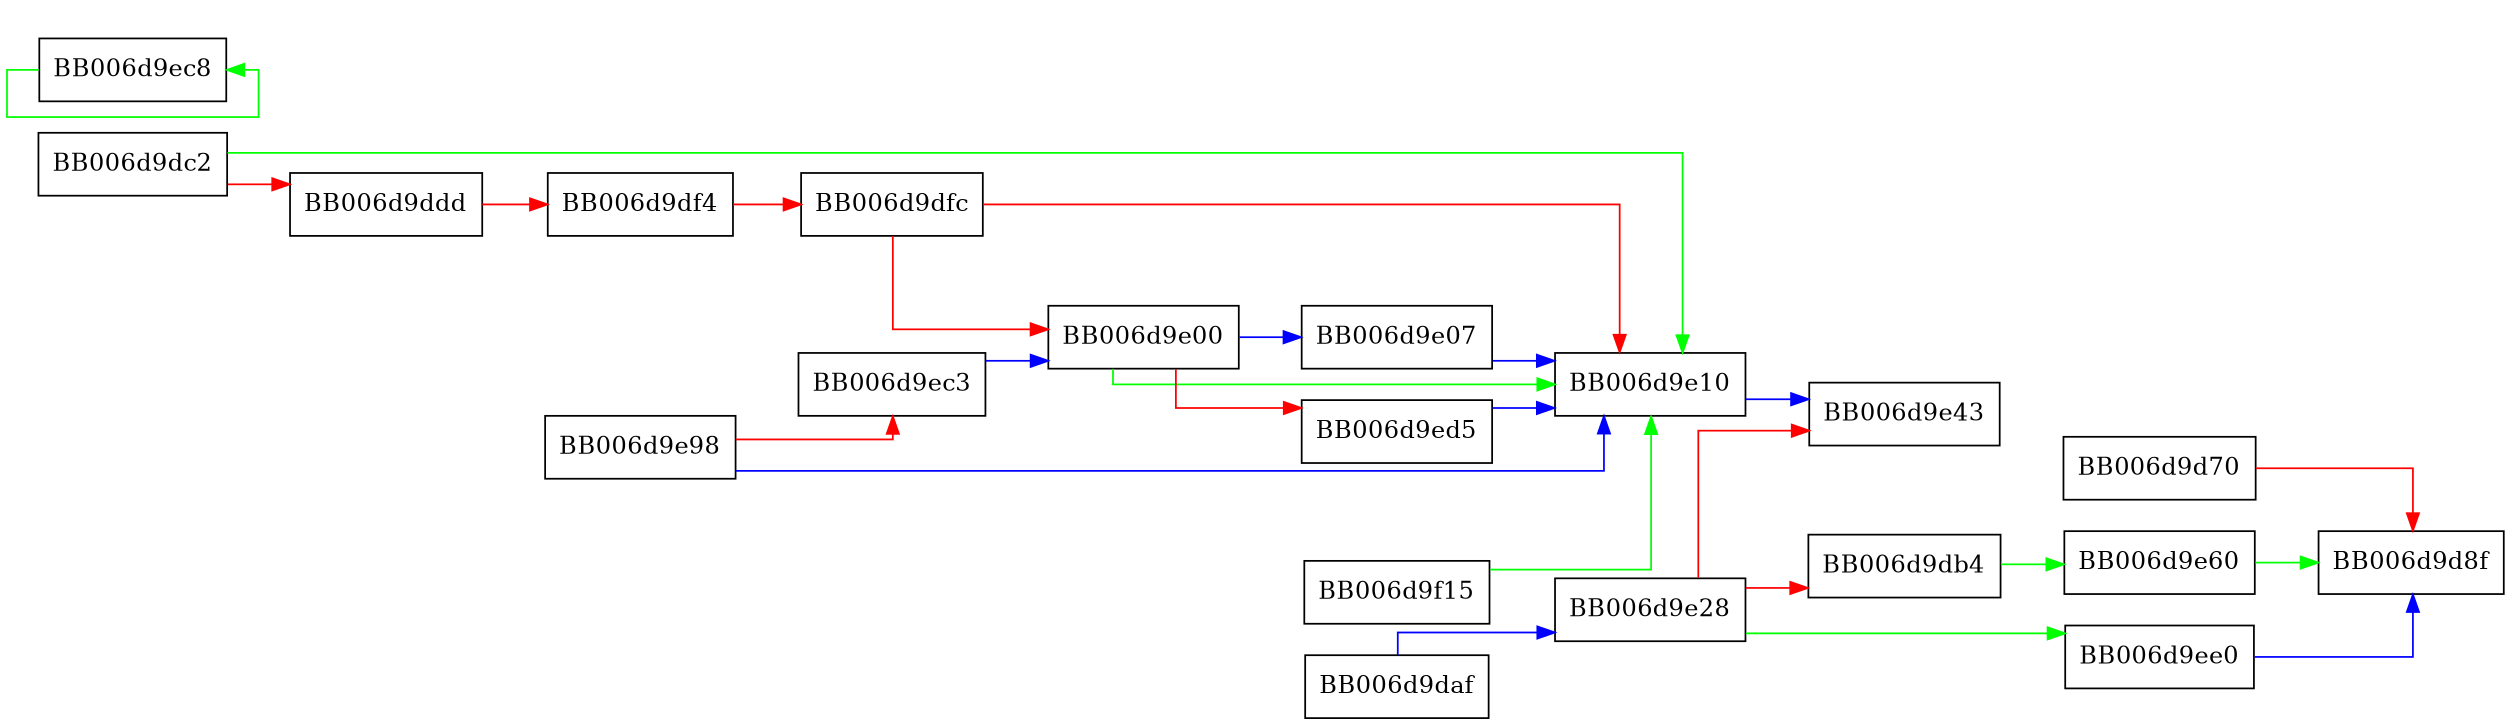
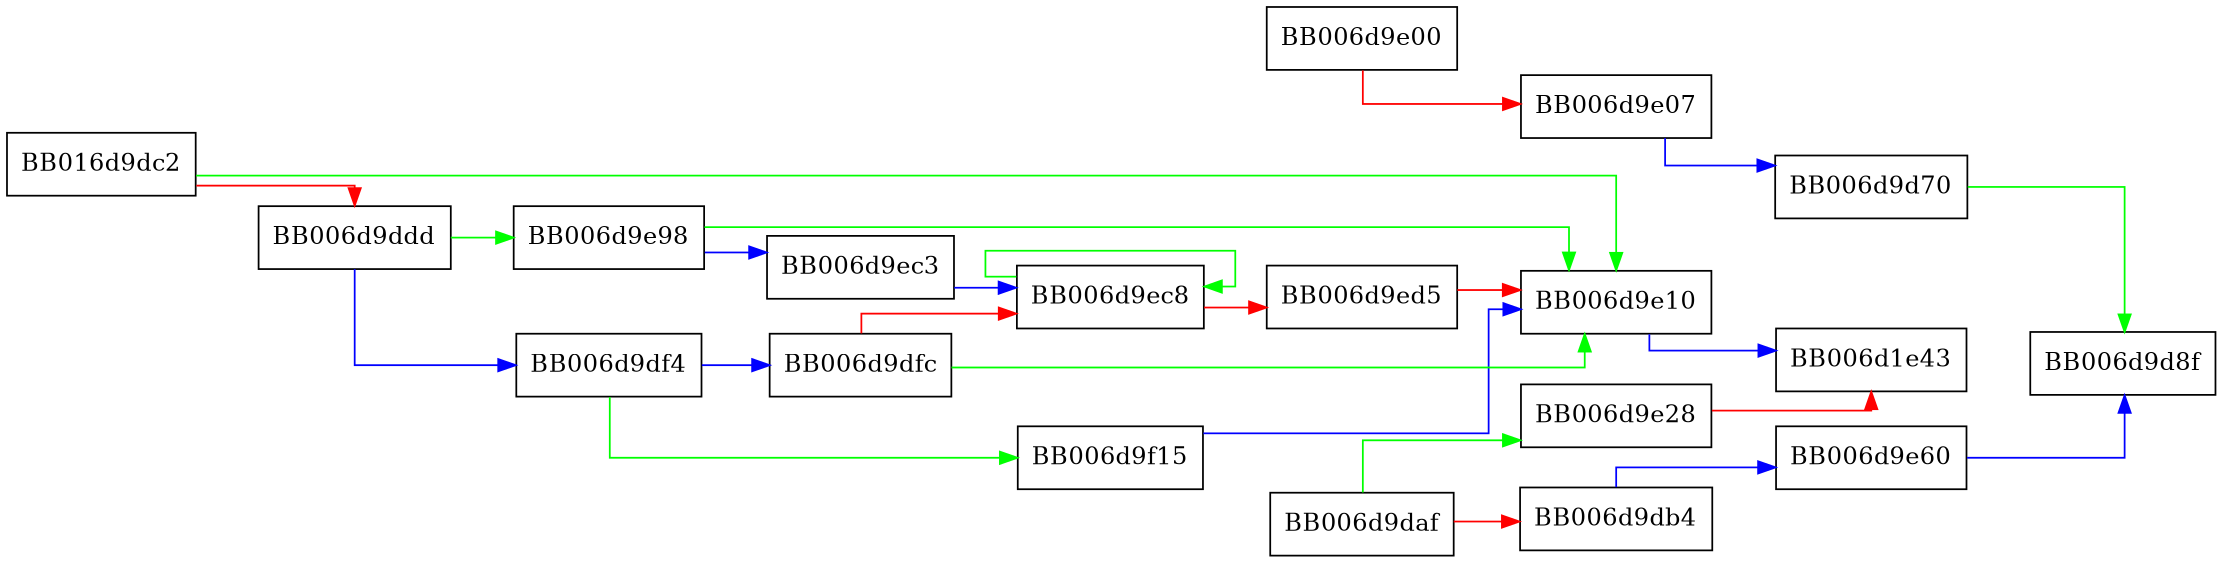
node "BB006d9dc2": label "BB006d9dc2" -> "BB016d9dc2"
edge "BB006d9ddd" -> "BB006d9df4": color red -> blue
edge "BB006d9df4" -> "BB006d9dfc": color red -> blue
edge "BB006d9dfc" -> "BB006d9e10": color red -> green
edge "BB006d9ddd" -> "BB006d9e98": added
edge "BB006d9dfc" -> "BB006d9e00": now "BB006d9dfc" -> "BB006d9ec8"
edge "BB006d9e00" -> "BB006d9e07": color blue -> red
edge "BB006d9ec3" -> "BB006d9e00": now "BB006d9ec3" -> "BB006d9ec8"
edge "BB006d9e07" -> "BB006d9e10": now "BB006d9e07" -> "BB006d9d70"
edge "BB006d9e00" -> "BB006d9e10": removed
edge "BB006d9e00" -> "BB006d9ed5": now "BB006d9ec8" -> "BB006d9ed5"
edge "BB006d9ed5" -> "BB006d9e10": color blue -> red
node "BB006d9e43": label "BB006d9e43" -> "BB006d1e43"
edge "BB006d9e98" -> "BB006d9ec3": color red -> blue
edge "BB006d9df4" -> "BB006d9f15": added
edge "BB006d9d70" -> "BB006d9d8f": color red -> green
edge "BB006d9e98" -> "BB006d9e10": color blue -> green
edge "BB006d9e60" -> "BB006d9d8f": color green -> blue
edge "BB006d9db4" -> "BB006d9e60": color green -> blue
edge "BB006d9f15" -> "BB006d9e10": color green -> blue
edge "BB006d9e28" -> "BB006d9db4": now "BB006d9daf" -> "BB006d9db4"
edge "BB006d9daf" -> "BB006d9e28": color blue -> green
node "BB006d9ee0": removed
